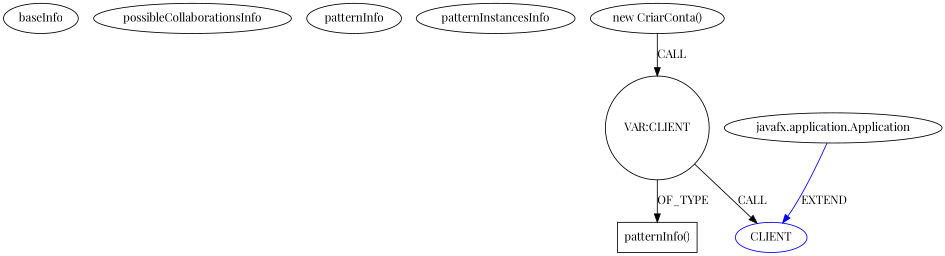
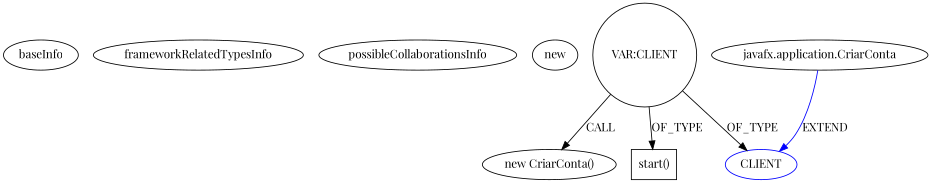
node "patternInfo": label "patternInfo" -> "new"
node "patternInstancesInfo": removed
edge "new CriarConta()" -> "VAR:CLIENT": reversed
node "frameworkRelatedTypesInfo": added
node "javafx.application.Application": label "javafx.application.Application" -> "javafx.application.CriarConta"
edge "VAR:CLIENT" -> "CLIENT": label "CALL" -> "OF_TYPE"
node "patternInfo()": label "patternInfo()" -> "start()"
